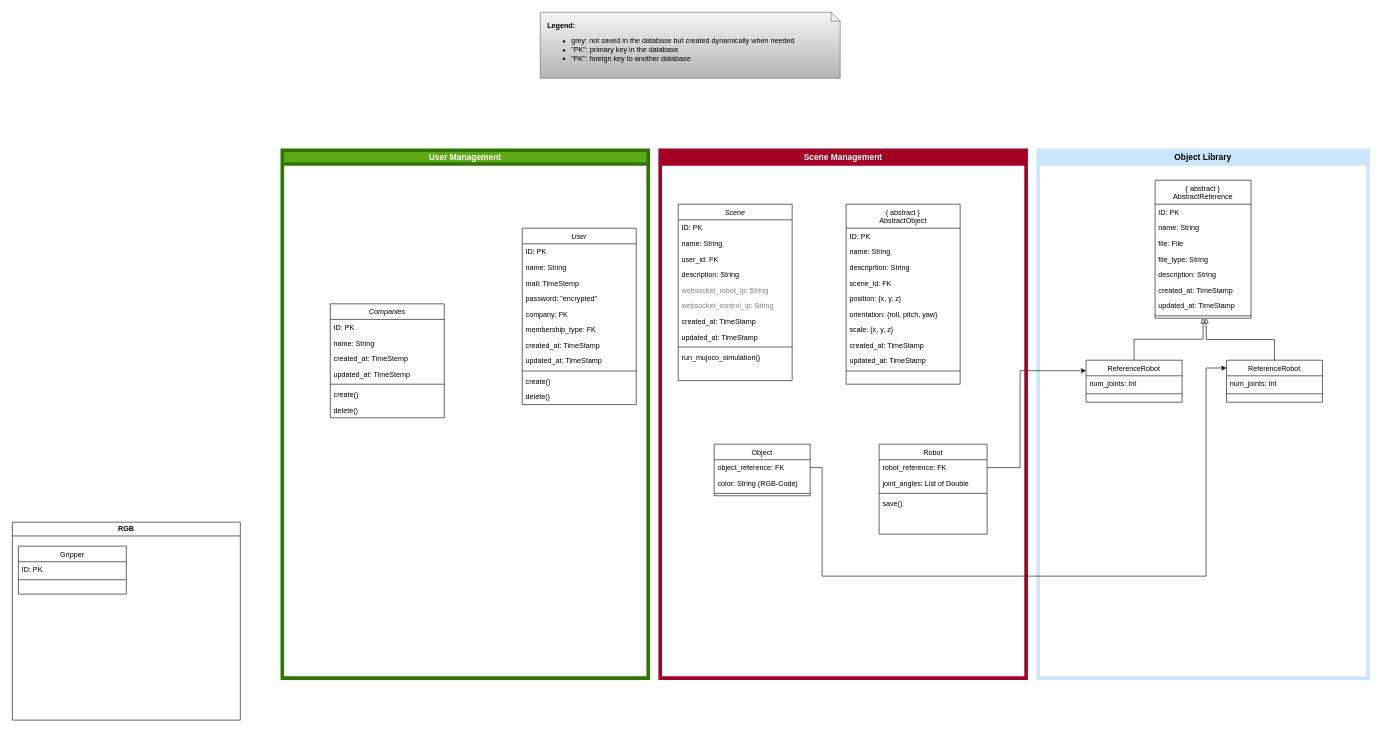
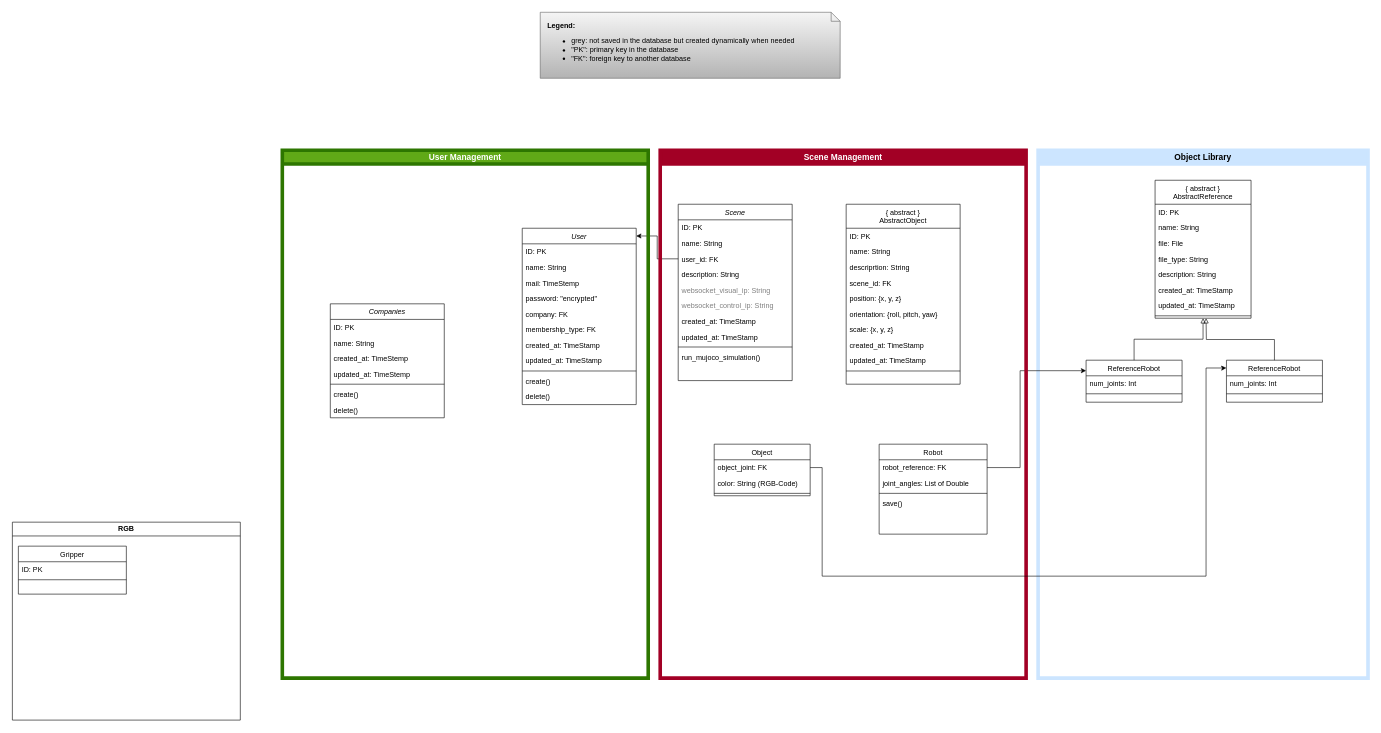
edge "user_id: FK" -> "User": added
node "websocket_robot_ip: String": label "websocket_robot_ip: String" -> "websocket_visual_ip: String"
node "object_reference: FK": label "object_reference: FK" -> "object_joint: FK"
